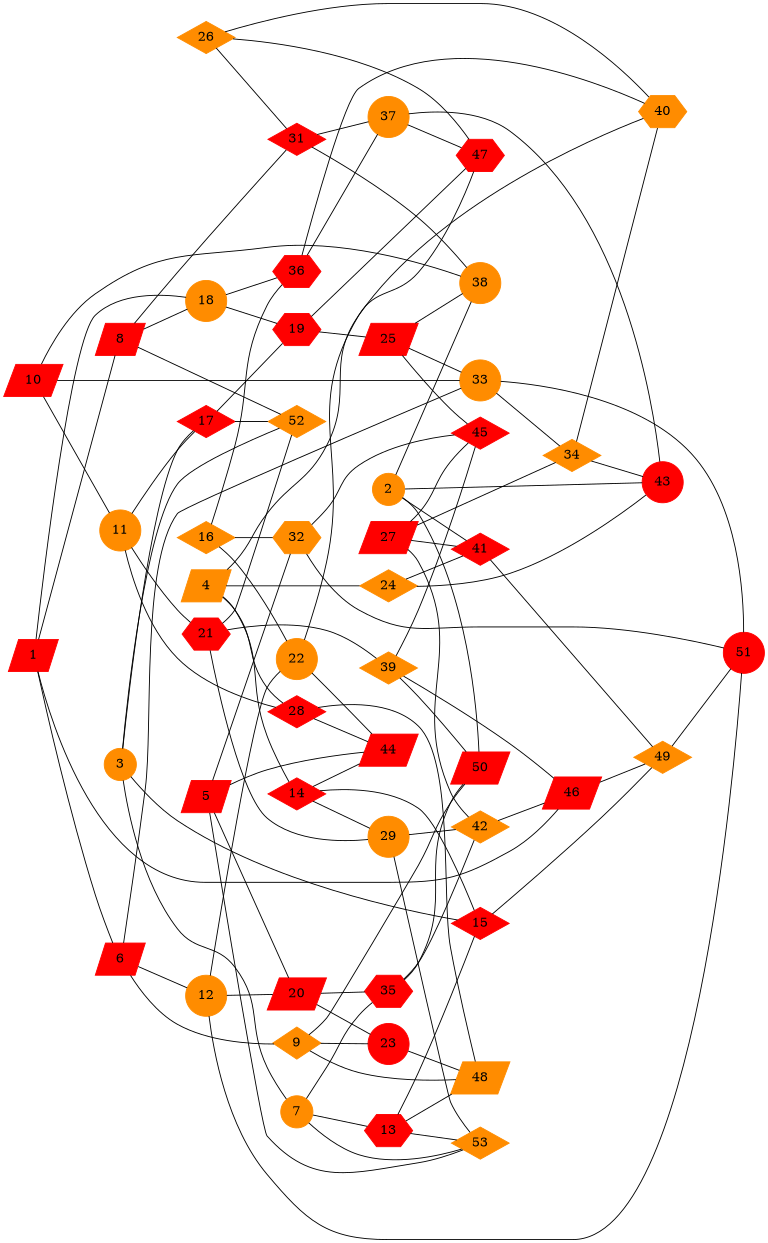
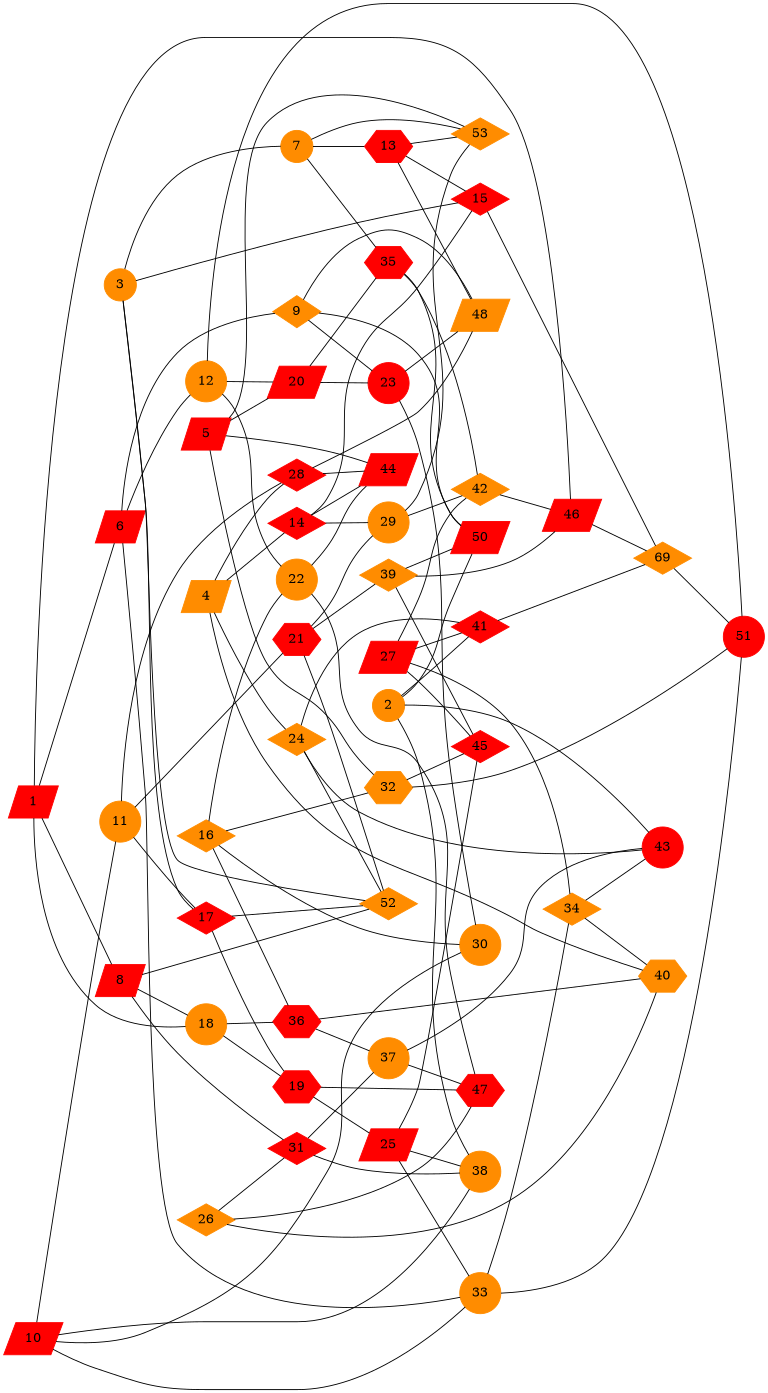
node "49": label "49" -> "69"
edge "24" -- "52": added
node "30": added
